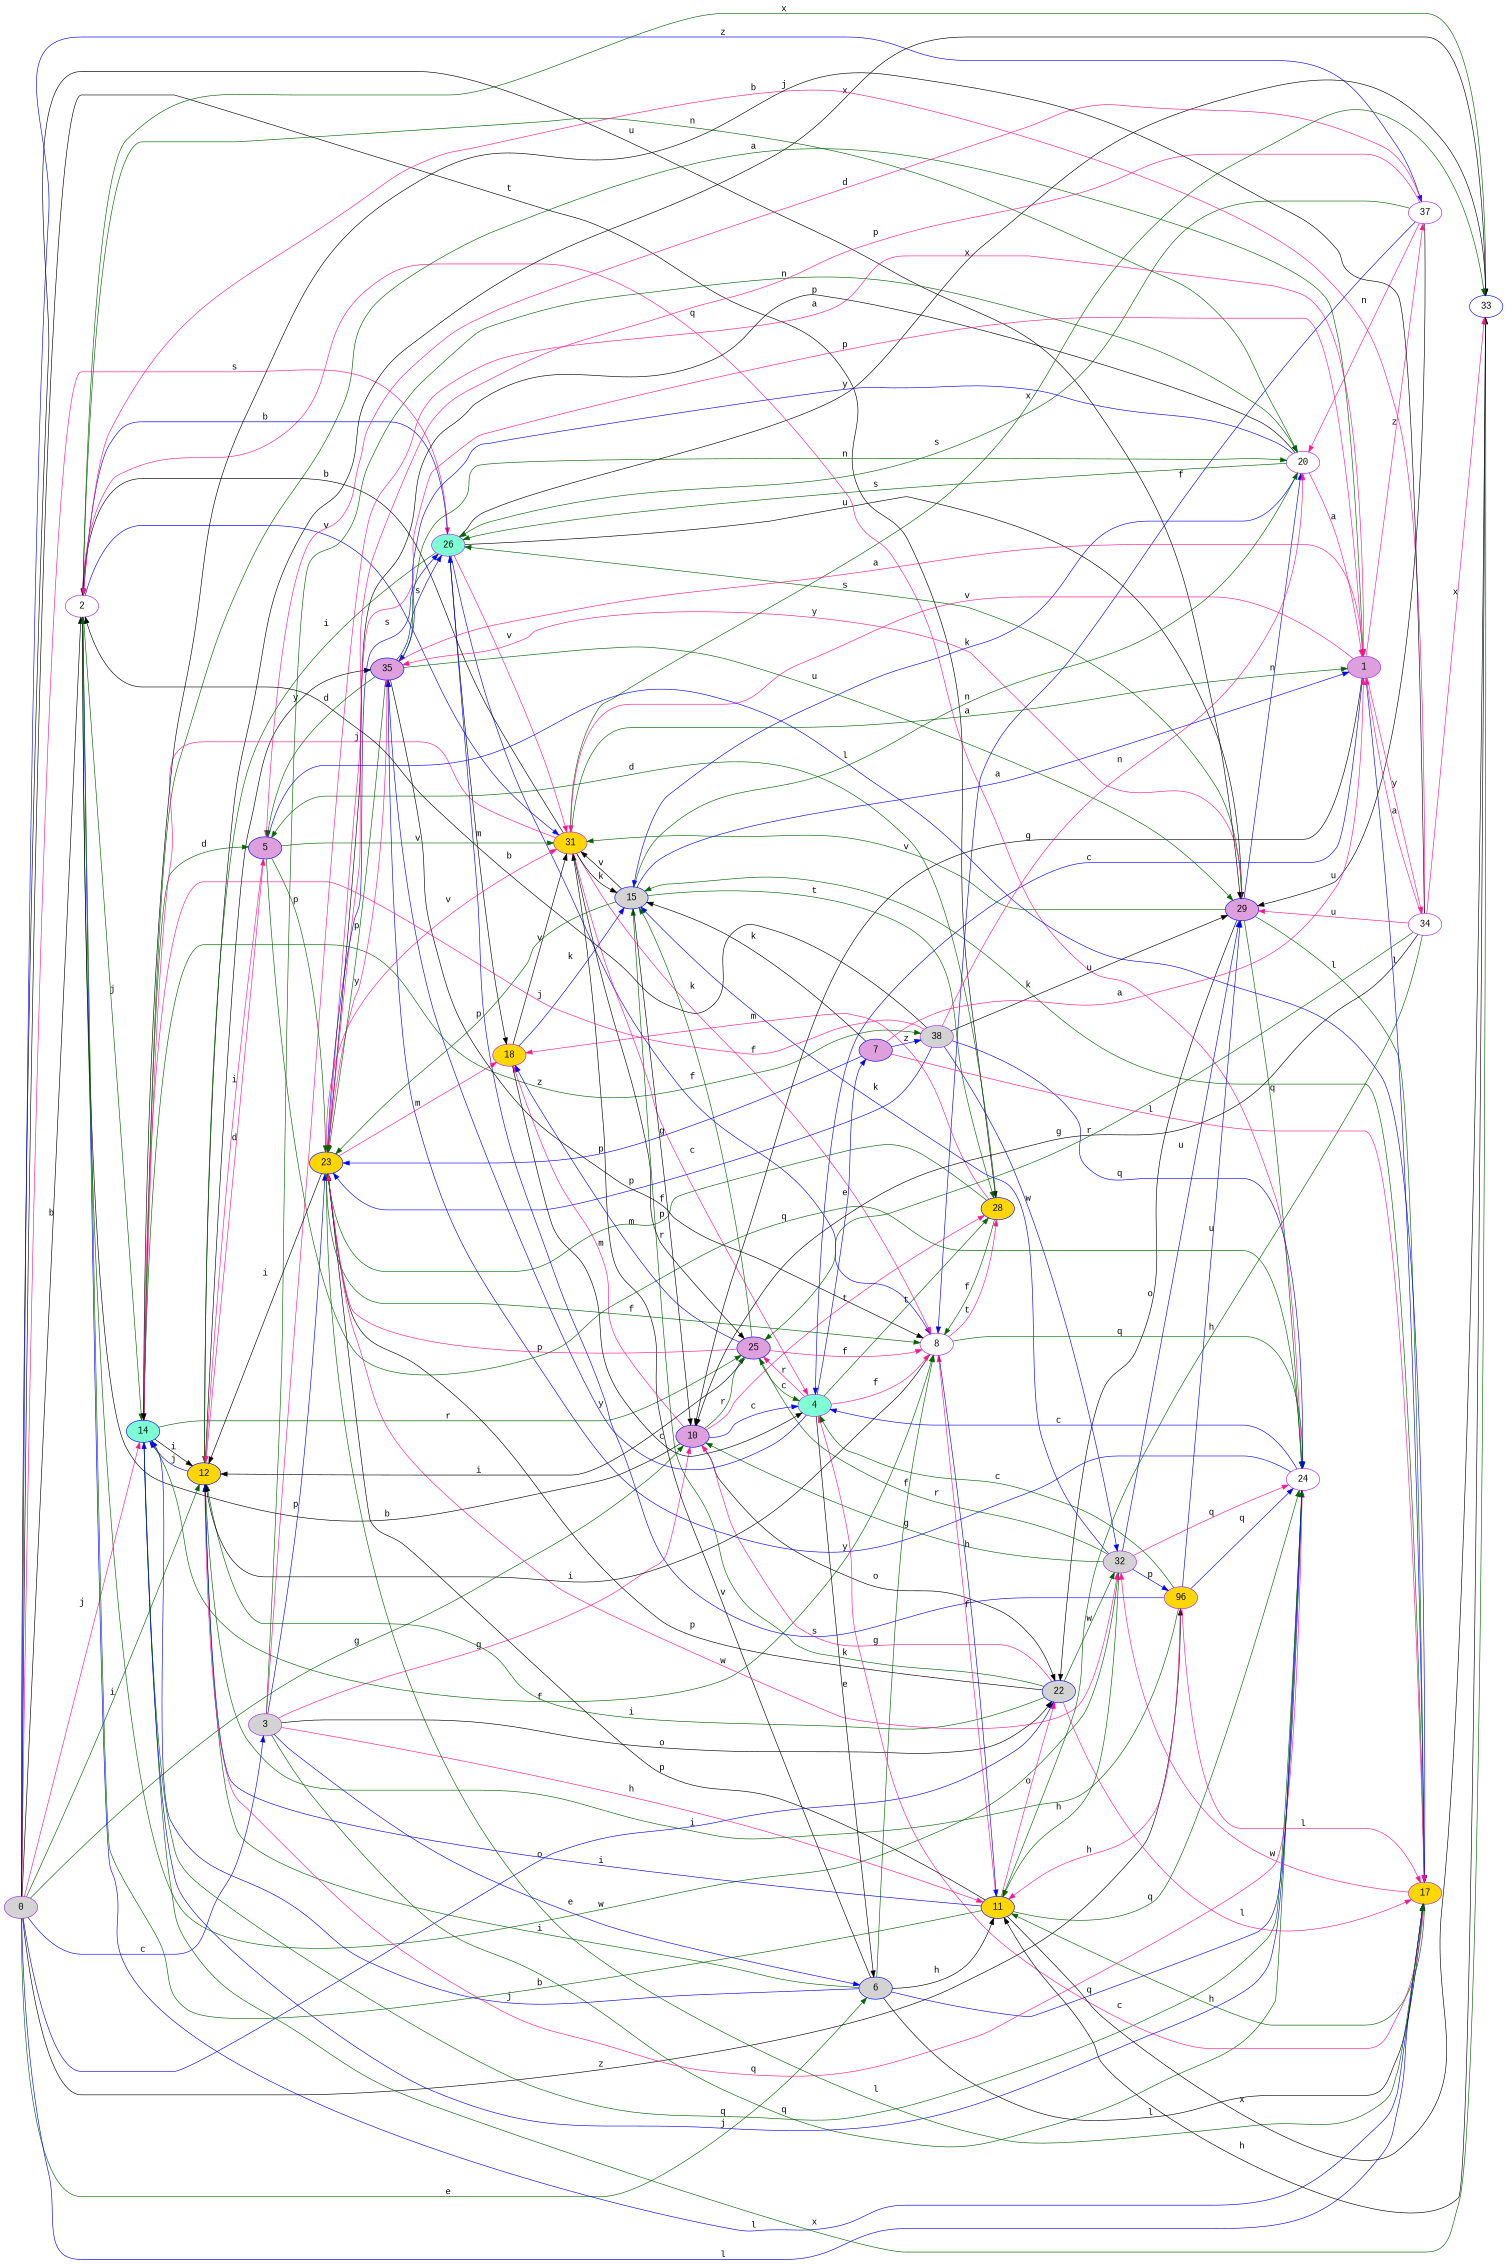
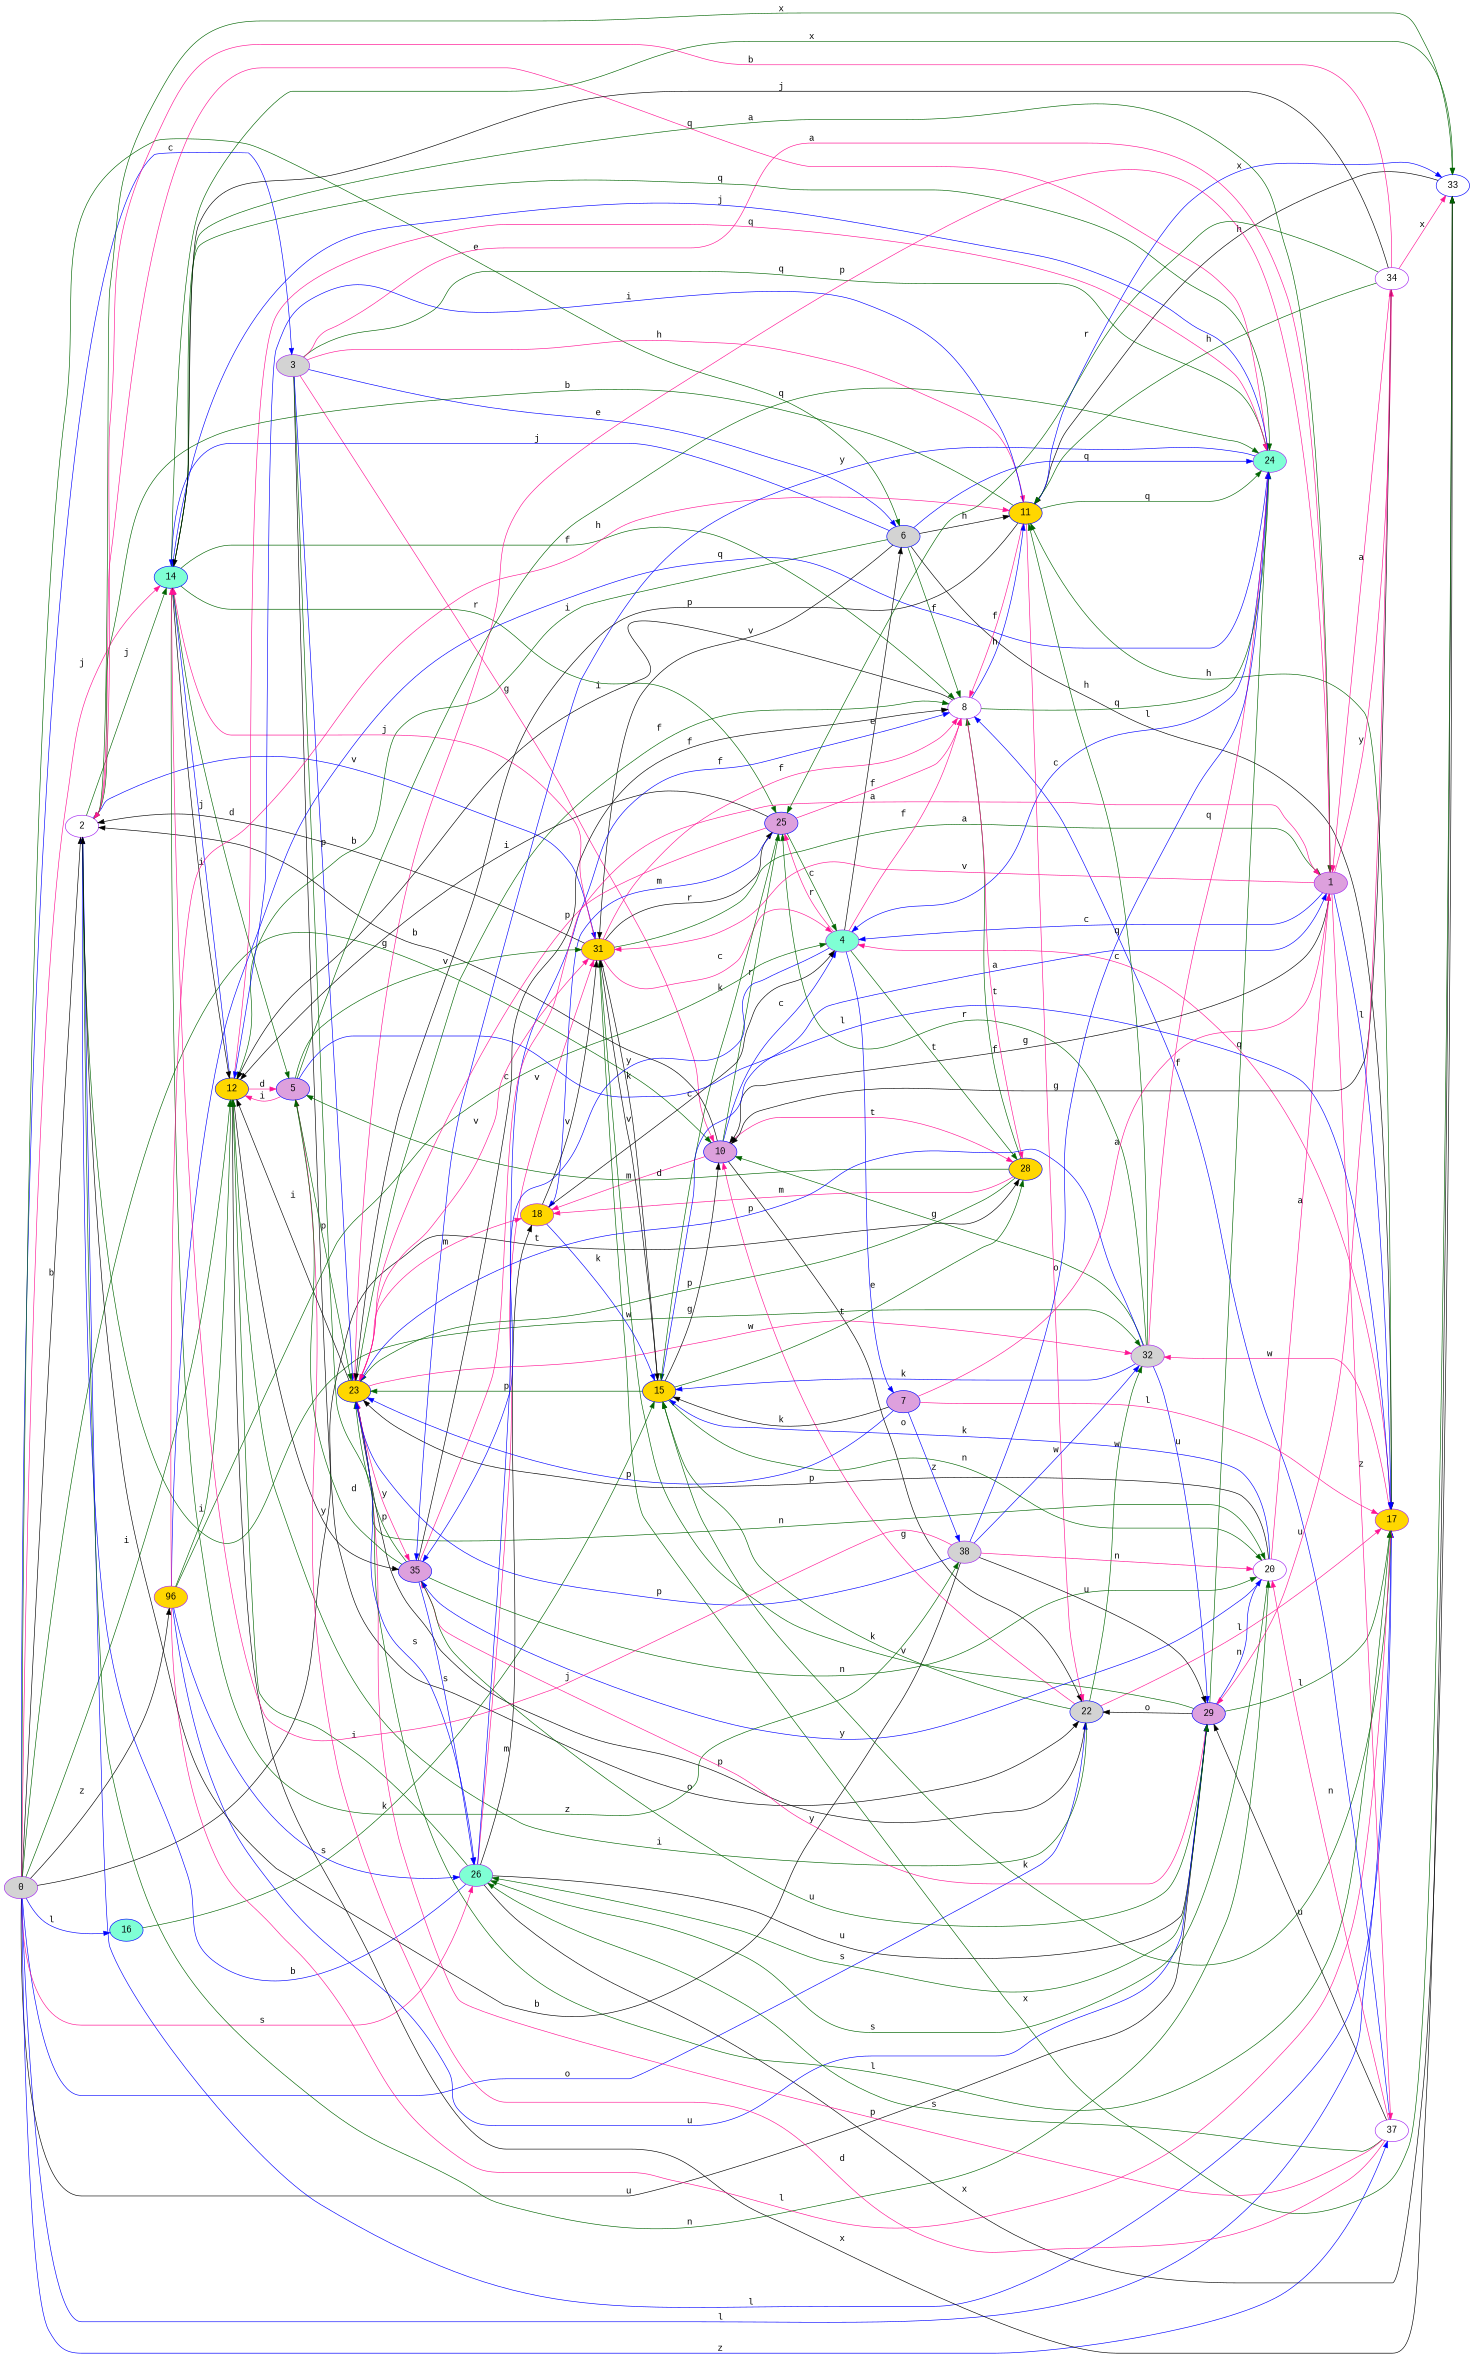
node "15": fillcolor lightgrey -> gold
node "24": fillcolor white -> aquamarine
edge "11" -> "33": color black -> blue
edge "32" -> "96": now "32" -> "23"
node "16": added
